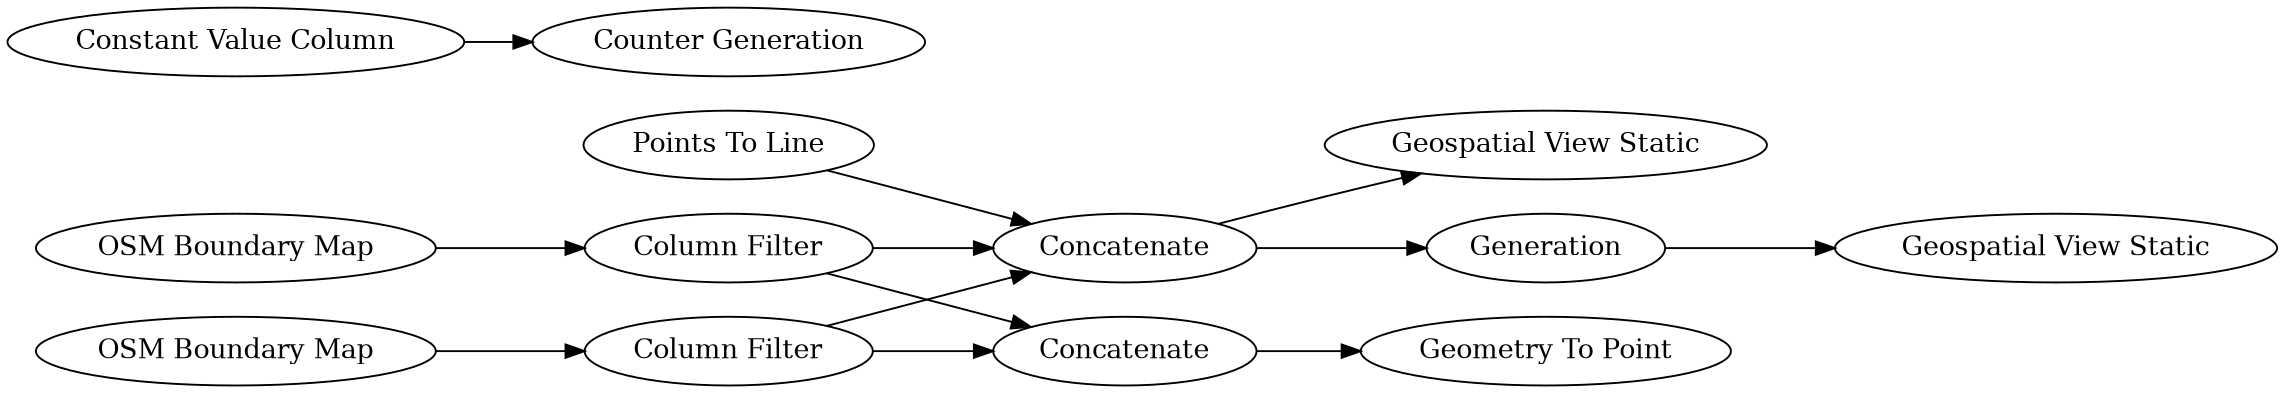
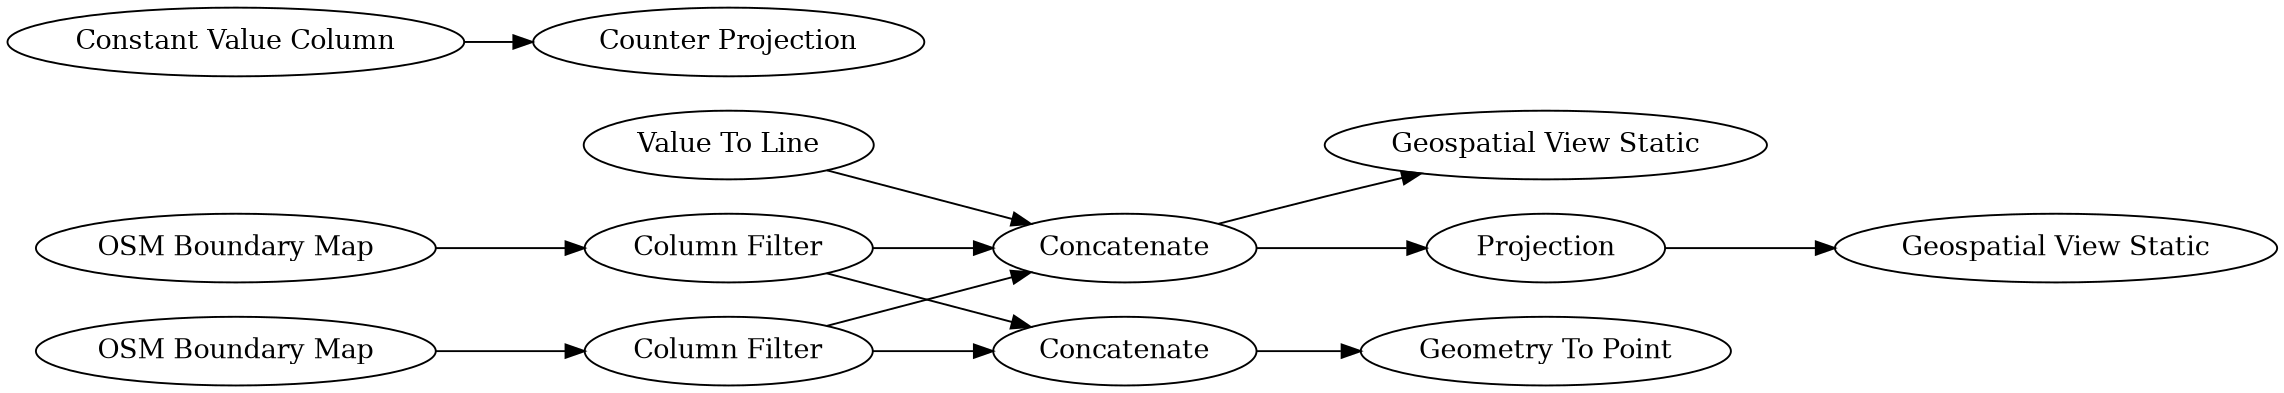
node "Counter Generation": label "Counter Generation" -> "Counter Projection"
node "Points To Line": label "Points To Line" -> "Value To Line"
node "Generation": label "Generation" -> "Projection"
